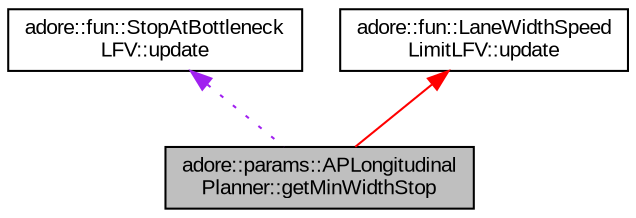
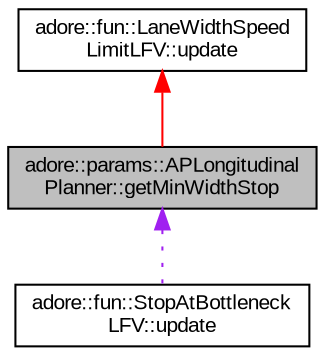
edge "adore::params::APLongitudinal Planner::getMinWidthStop" -> "adore::fun::StopAtBottleneck LFV::update": reversed
